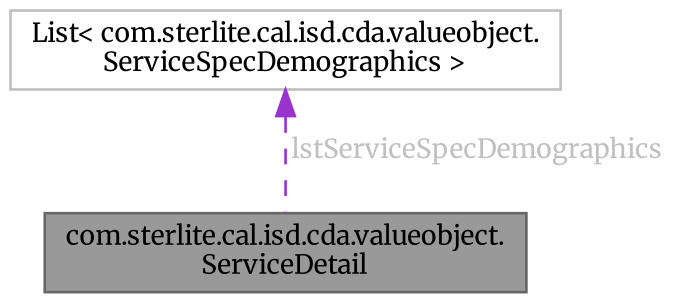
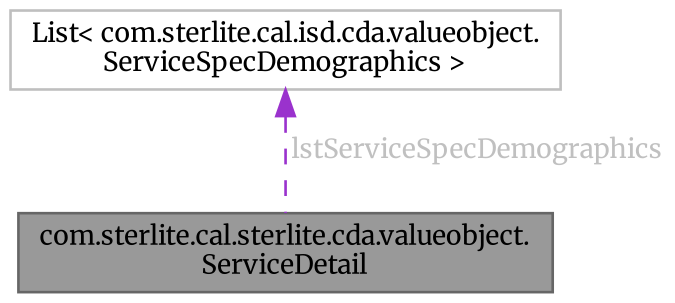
node "com.sterlite.cal.isd.cda.valueobject. ServiceDetail": label "com.sterlite.cal.isd.cda.valueobject. ServiceDetail" -> "com.sterlite.cal.sterlite.cda.valueobject. ServiceDetail"
